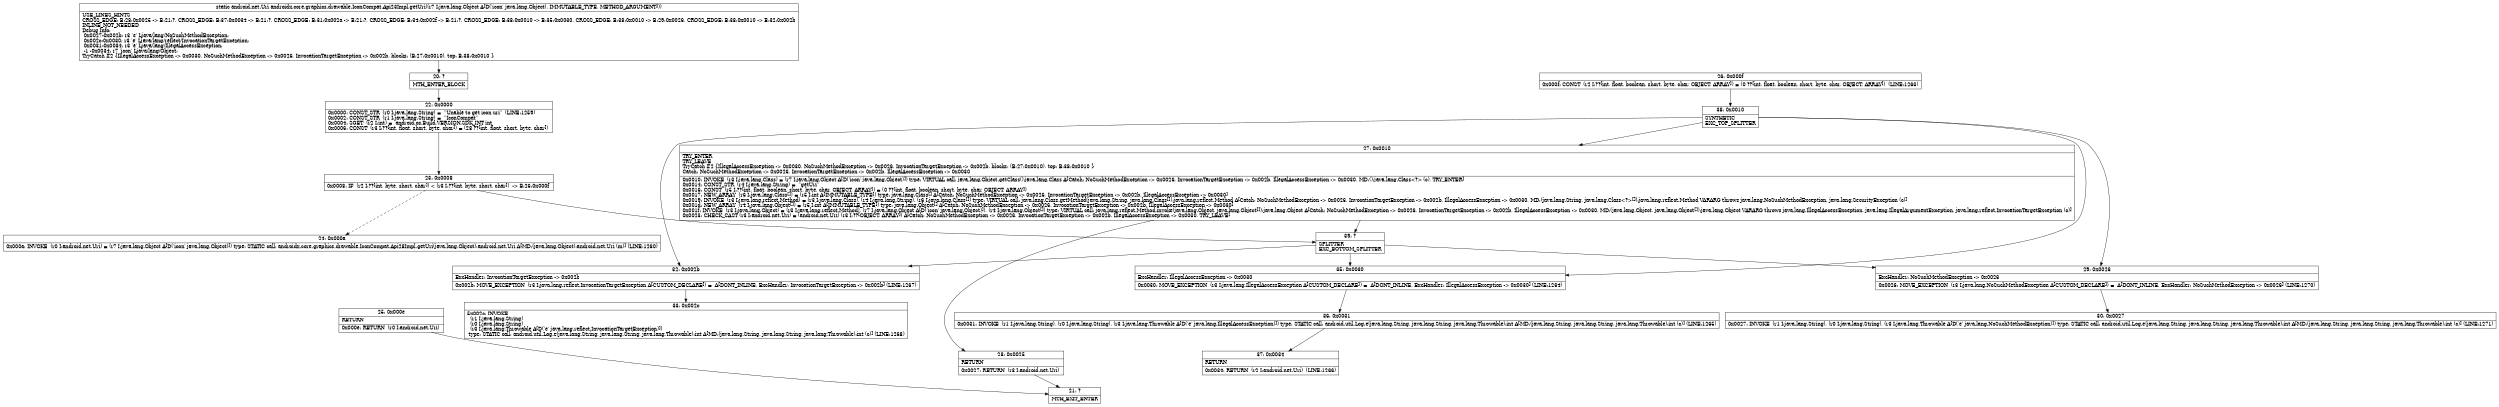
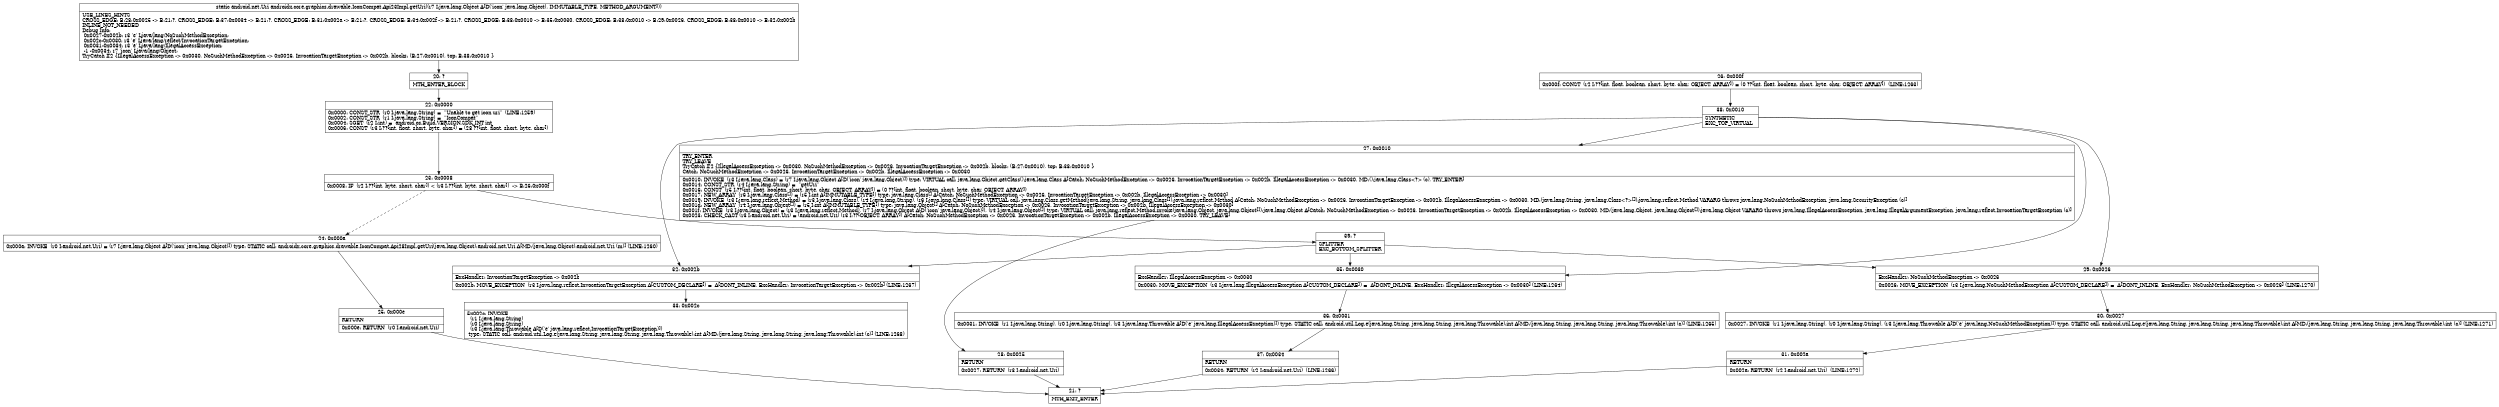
node "38: 0x0010": text "EXC_TOP_SPLITTER" -> "EXC_TOP_VIRTUAL"
edge "27: 0x0010" -> "39: ?": removed
edge "24: 0x000a" -> "25: 0x000e": added
node "31: 0x002a": added
edge "37: 0x0034" -> "21: ?": added
